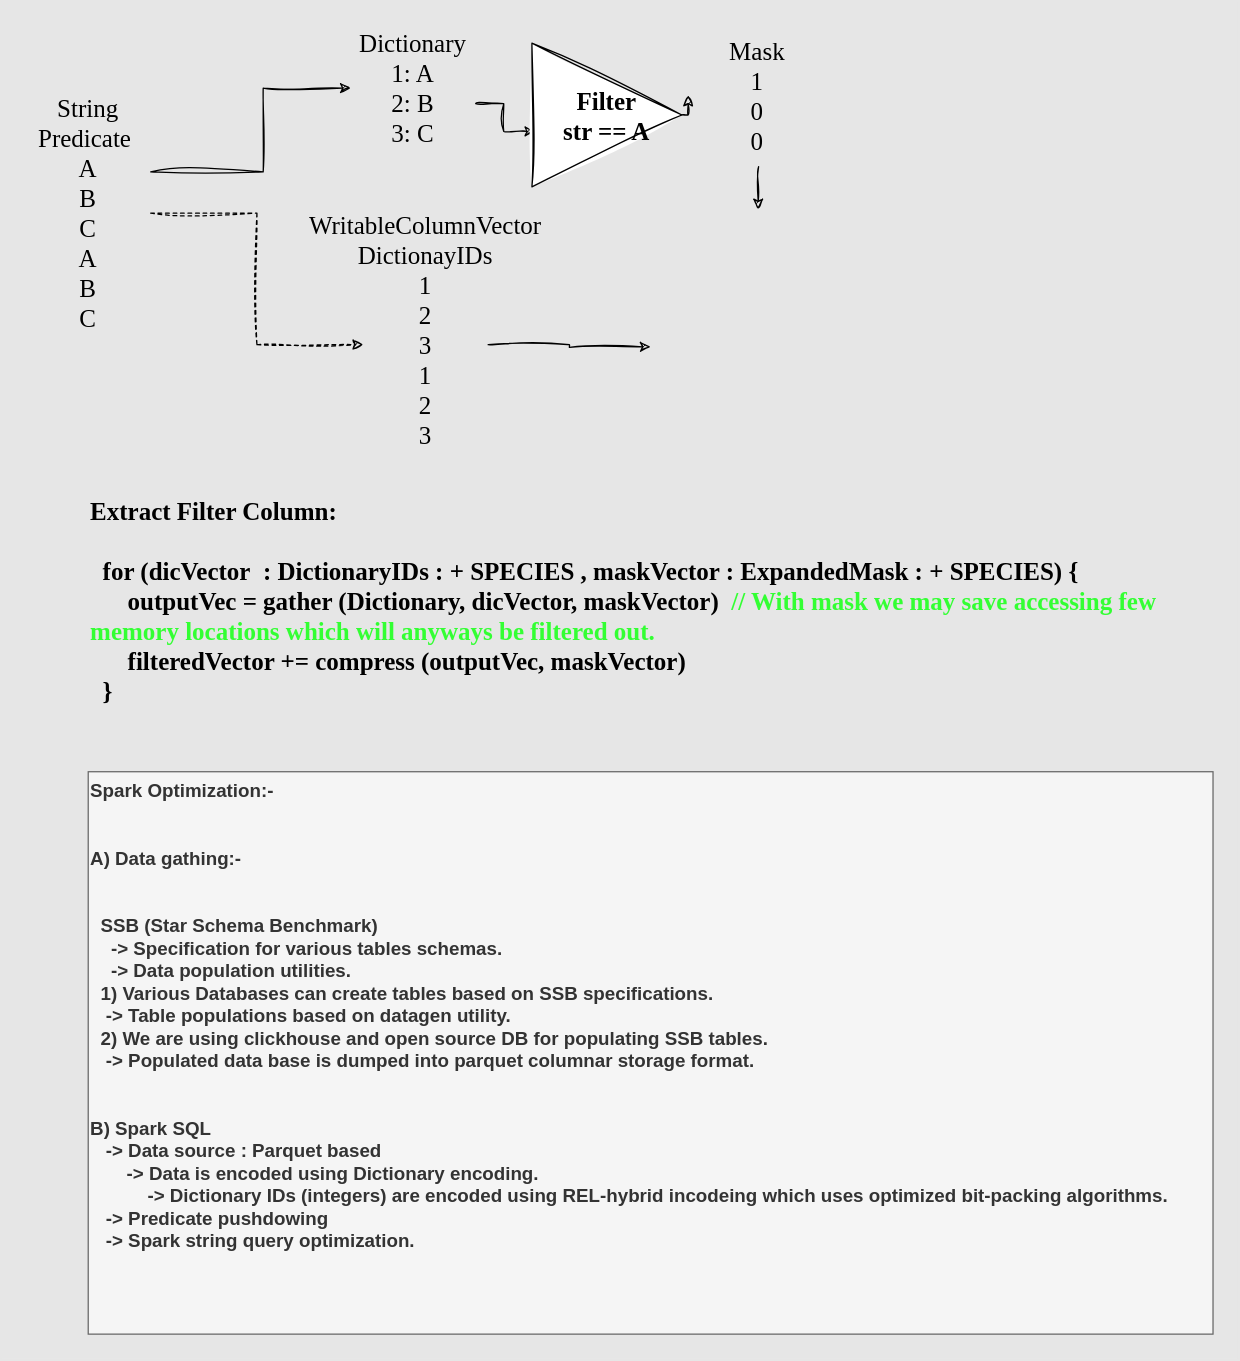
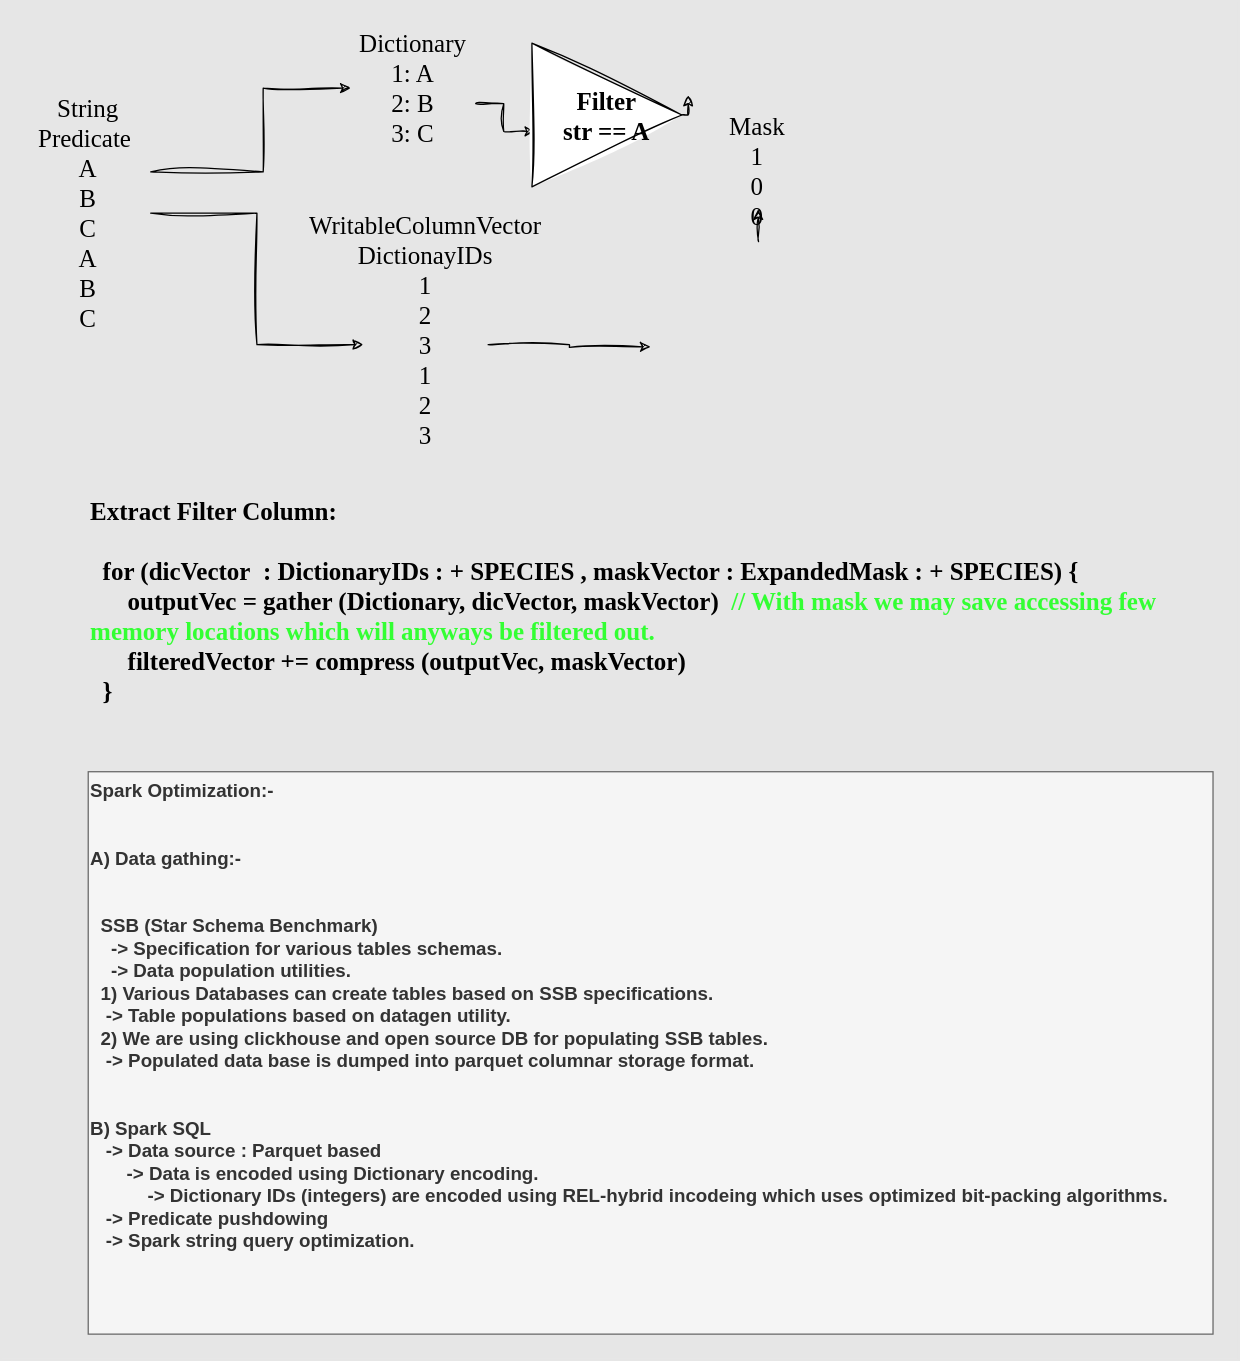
node "Mask 1 0 0": moved (757, 95) -> (757, 170)
edge "String Predicate A B C A B C" -> "WritableColumnVector DictionayIDs 1 2 3 1 2 3": style dashed -> solid
